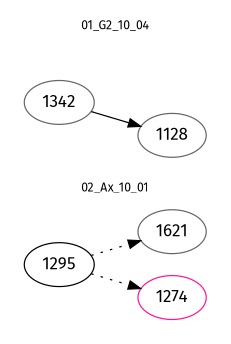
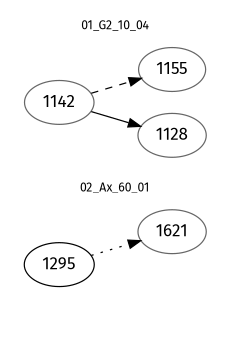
node "1155": added
node "1342": label "1342" -> "1142"
cluster "02_Ax_10_01": label "02_Ax_10_01" -> "02_Ax_60_01"
node "1274": removed
